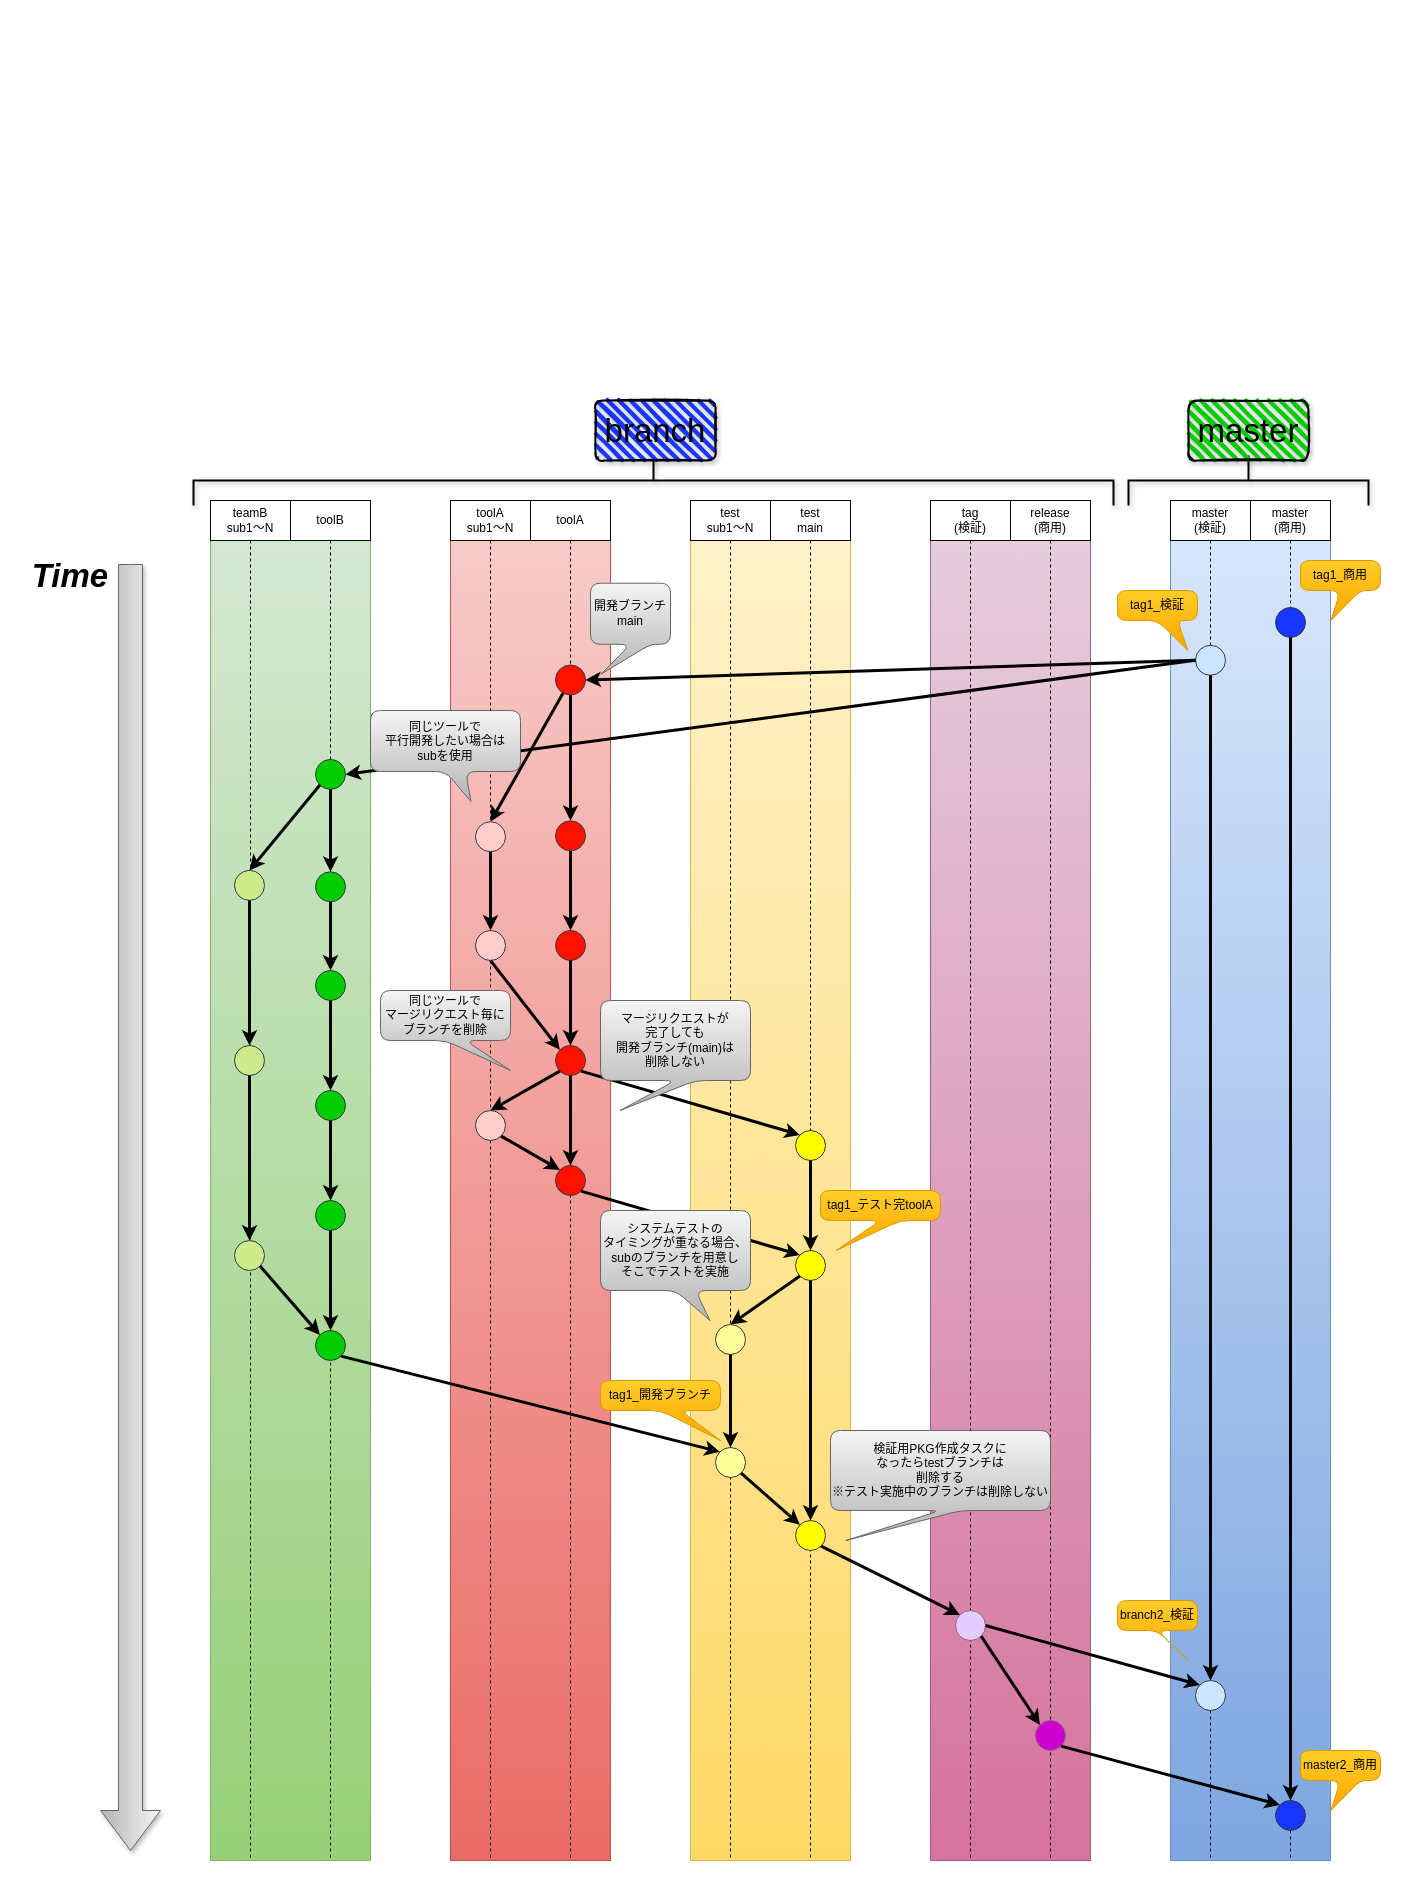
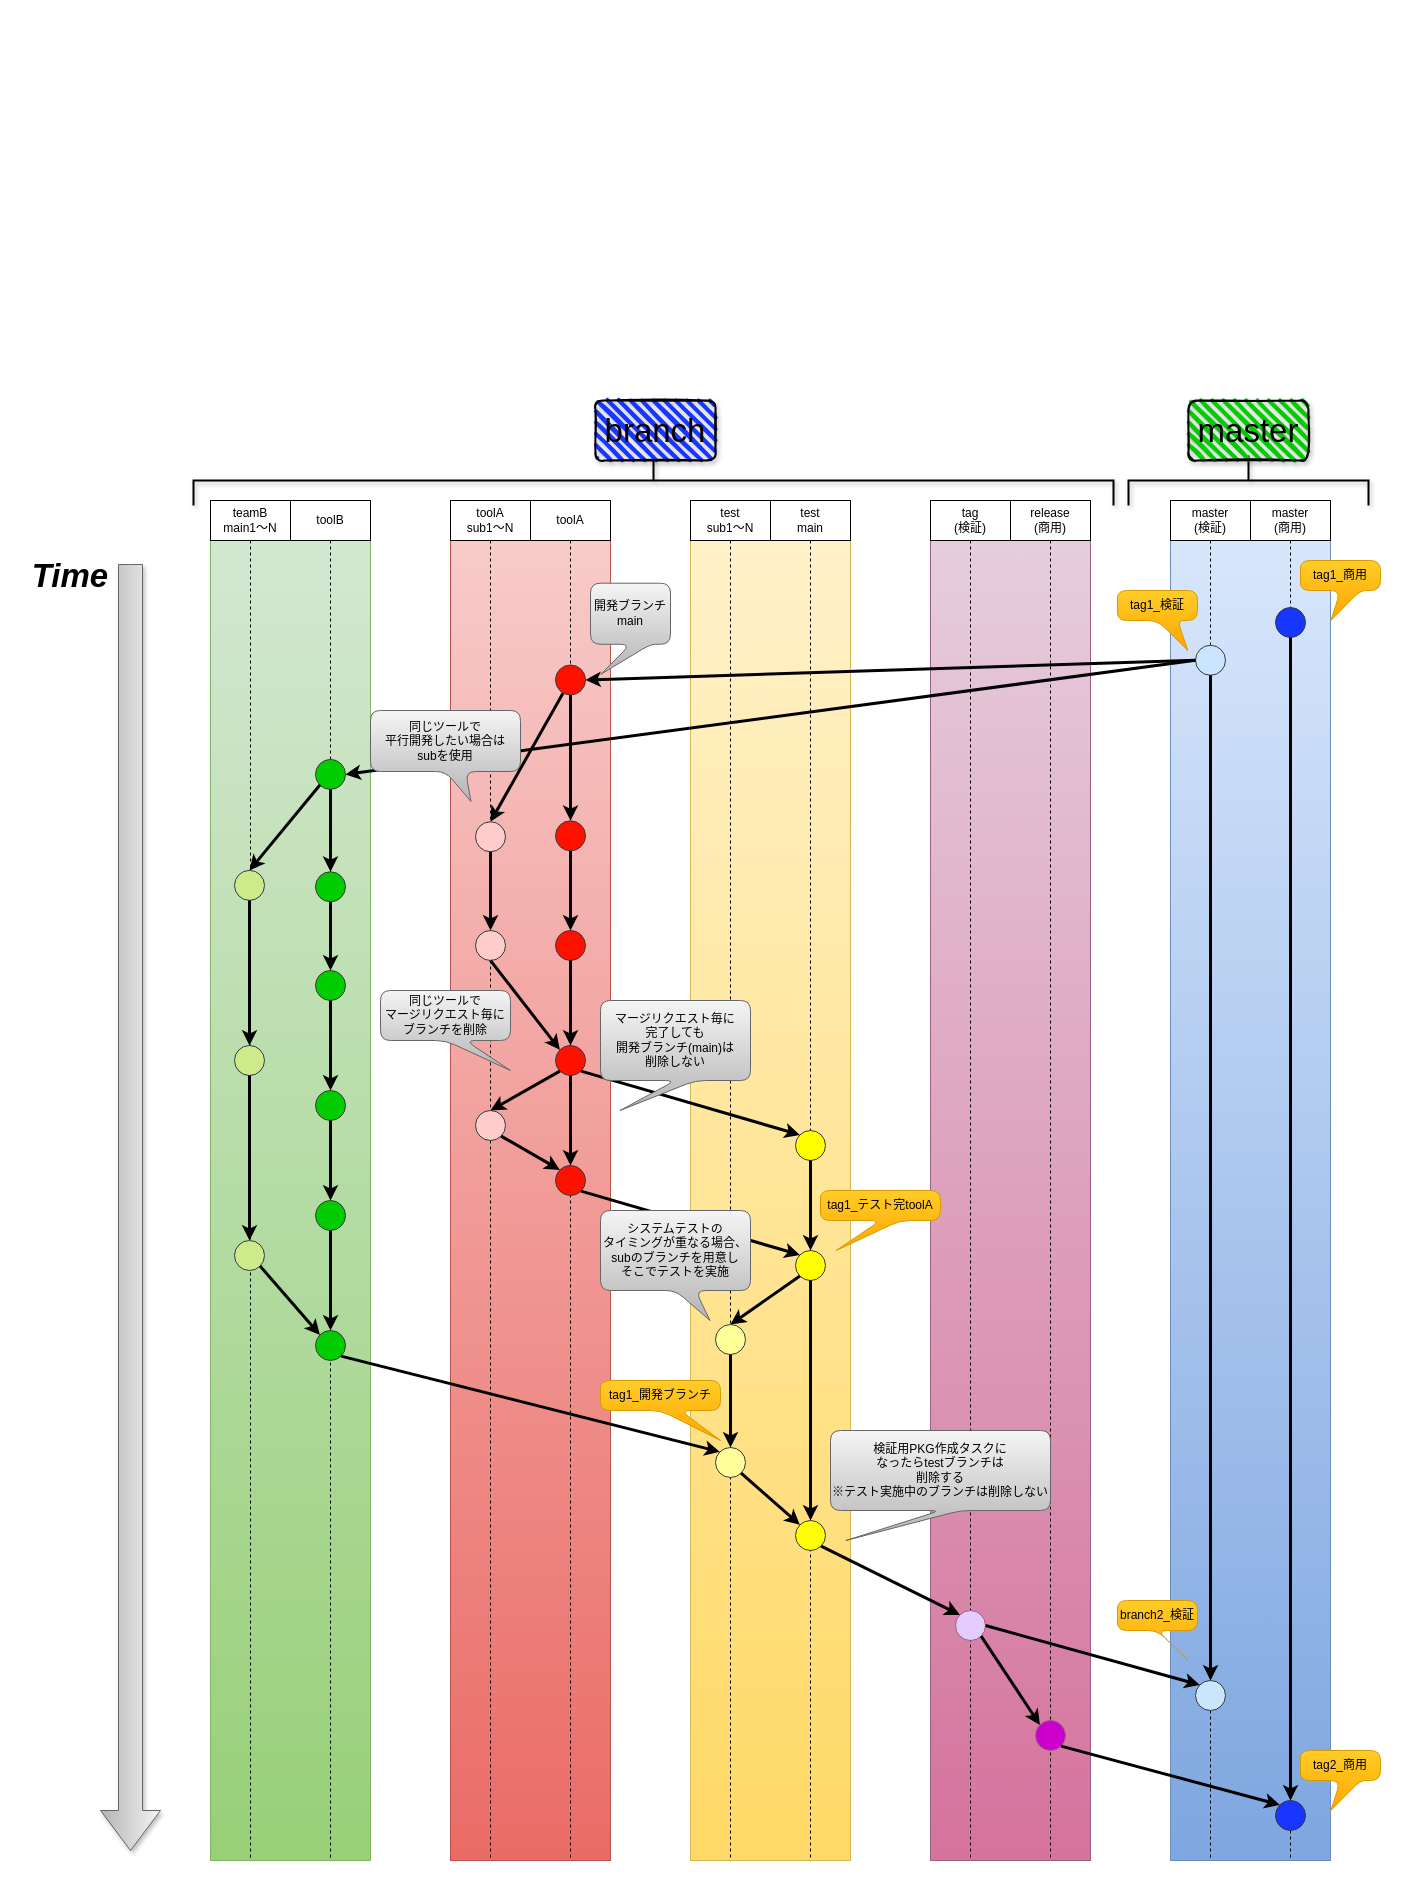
node "teamB sub1～N": label "teamB sub1～N" -> "teamB main1～N"
node "マージリクエストが 完了しても 開発ブランチ(main)は 削除しない": label "マージリクエストが 完了しても 開発ブランチ(main)は 削除しない" -> "マージリクエスト毎に 完了しても 開発ブランチ(main)は 削除しない"
node "master2_商用": label "master2_商用" -> "tag2_商用"
